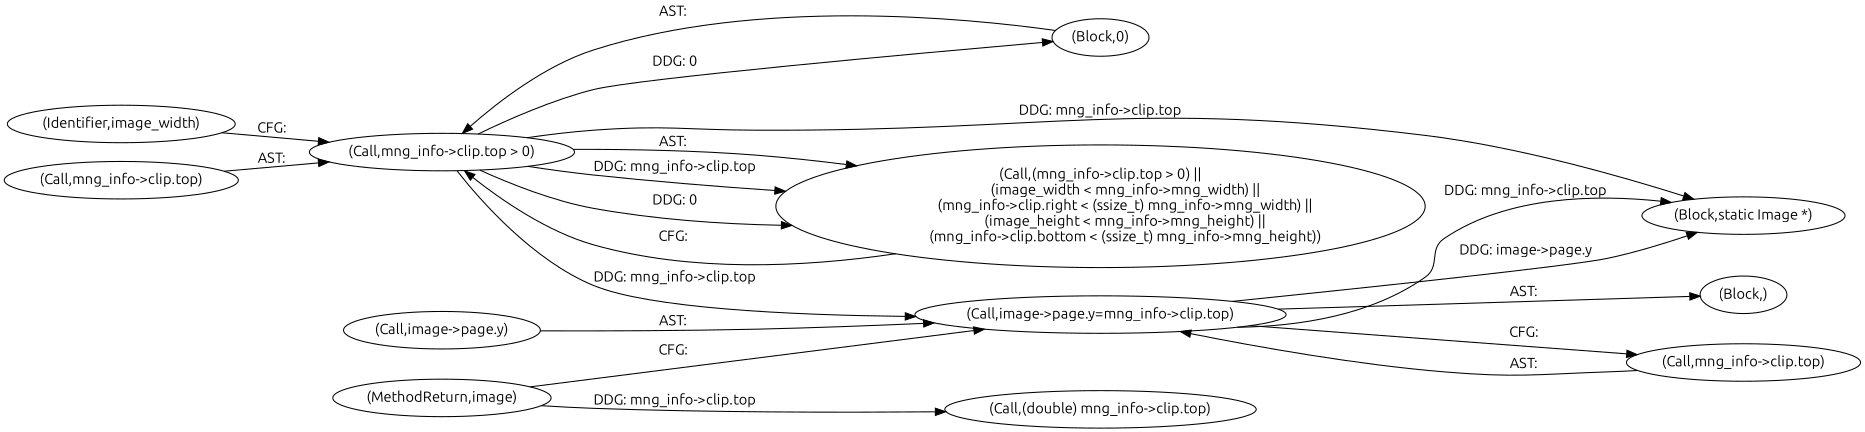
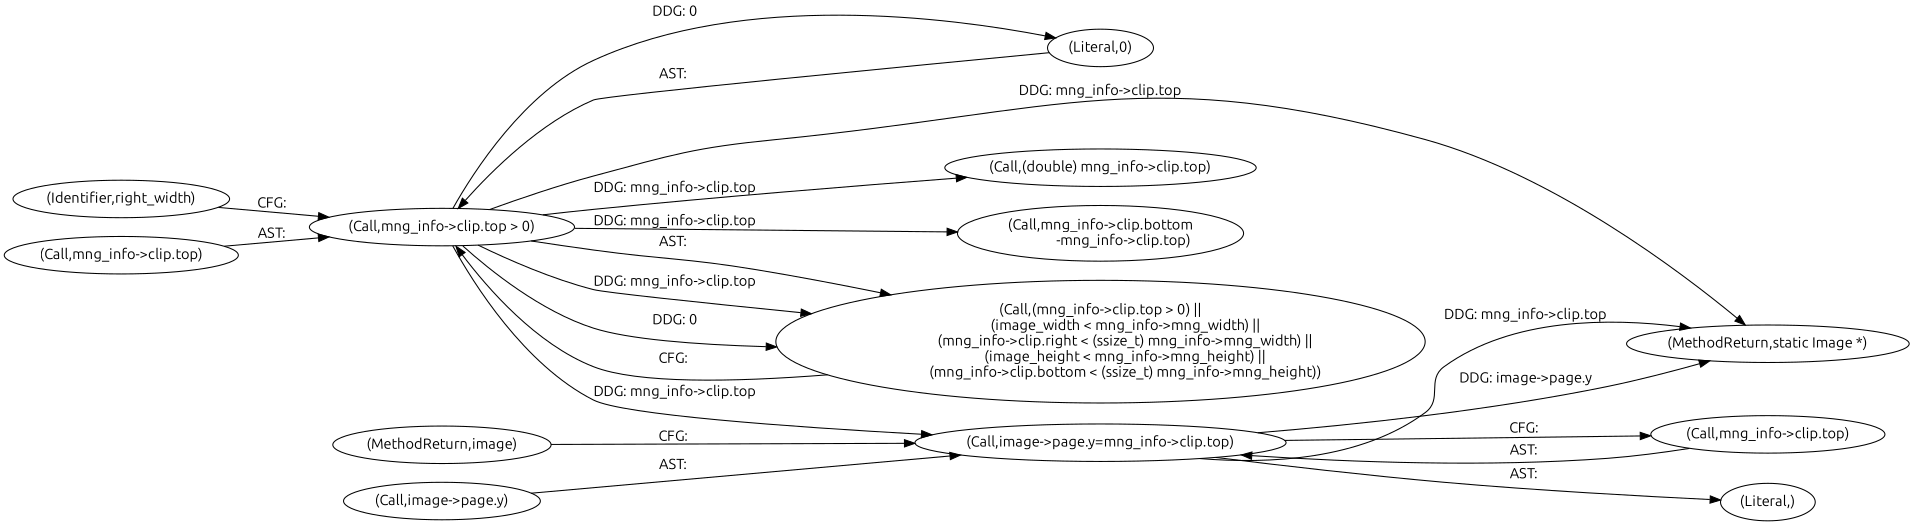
node "(Block,0)": label "(Block,0)" -> "(Literal,0)"
node "(Identifier,image_width)": label "(Identifier,image_width)" -> "(Identifier,right_width)"
node "(Block,static Image *)": label "(Block,static Image *)" -> "(MethodReturn,static Image *)"
node "(Call,mng_info->clip.bottom -mng_info->clip.top)": added
node "(Block,)": label "(Block,)" -> "(Literal,)"
edge "(MethodReturn,image)" -> "(Call,(double) mng_info->clip.top)": now "(Call,mng_info->clip.top > 0)" -> "(Call,(double) mng_info->clip.top)"
